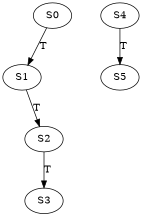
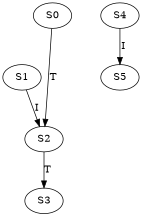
edge "S0" -> "S1": now "S0" -> "S2"
edge "S4" -> "S5": label "T" -> "I"
edge "S1" -> "S2": label "T" -> "I"
